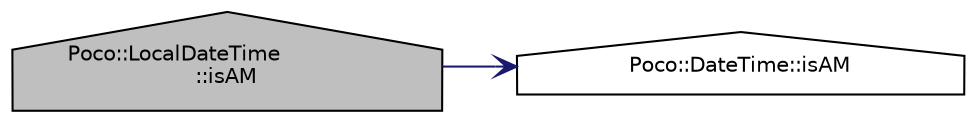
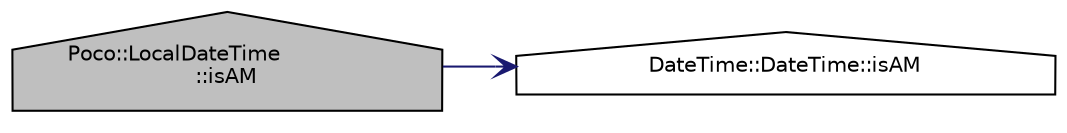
node "Poco::DateTime::isAM": label "Poco::DateTime::isAM" -> "DateTime::DateTime::isAM"
